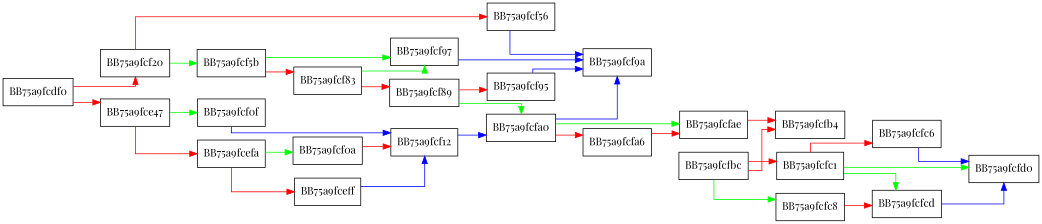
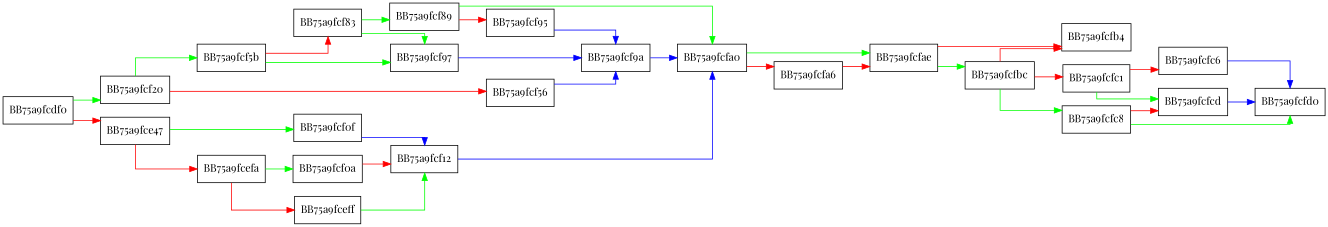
edge "BB75a9fcfae" -> "BB75a9fcfbc": added
edge "BB75a9fcdf0" -> "BB75a9fcf20": color red -> green
edge "BB75a9fcf83" -> "BB75a9fcf89": color red -> green
edge "BB75a9fcfa0" -> "BB75a9fcf9a": reversed
edge "BB75a9fcfc1" -> "BB75a9fcfd0": now "BB75a9fcfc8" -> "BB75a9fcfd0"
edge "BB75a9fceff" -> "BB75a9fcf12": color blue -> green
